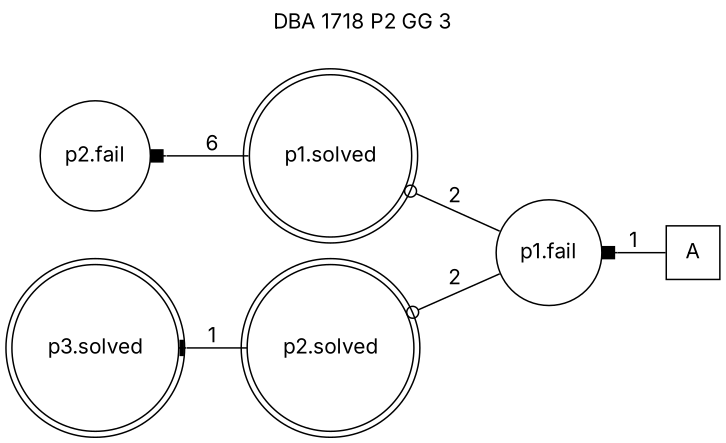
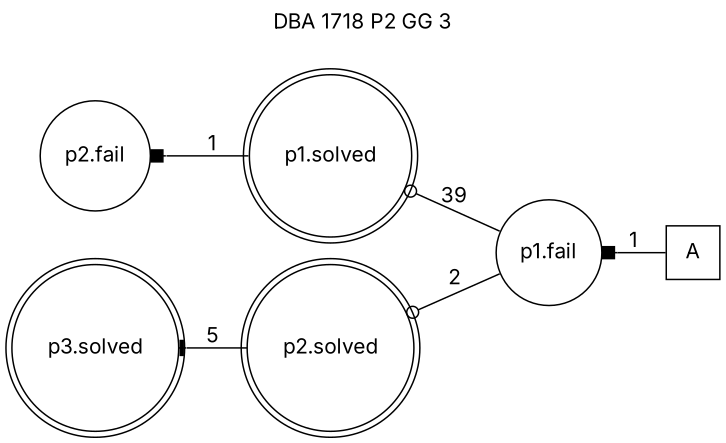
edge "p1.solved" -> "p2.fail": label "6" -> "1"
edge "p1.fail" -> "p1.solved": label "2" -> "39"
edge "p2.solved" -> "p3.solved": label "1" -> "5"
